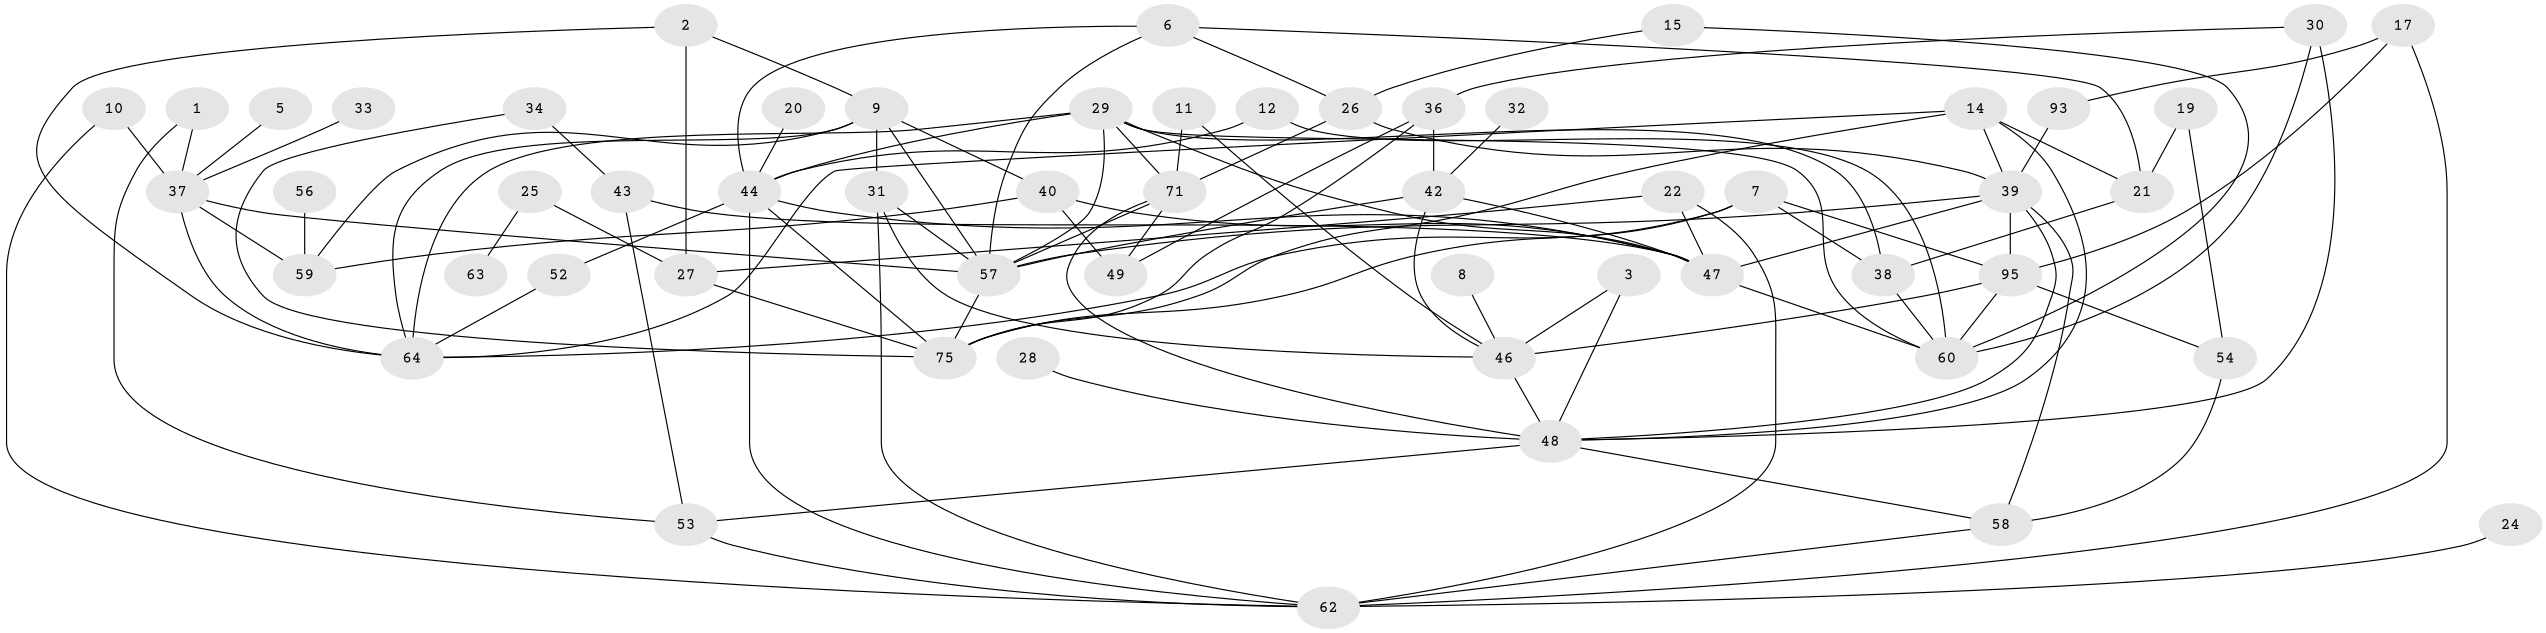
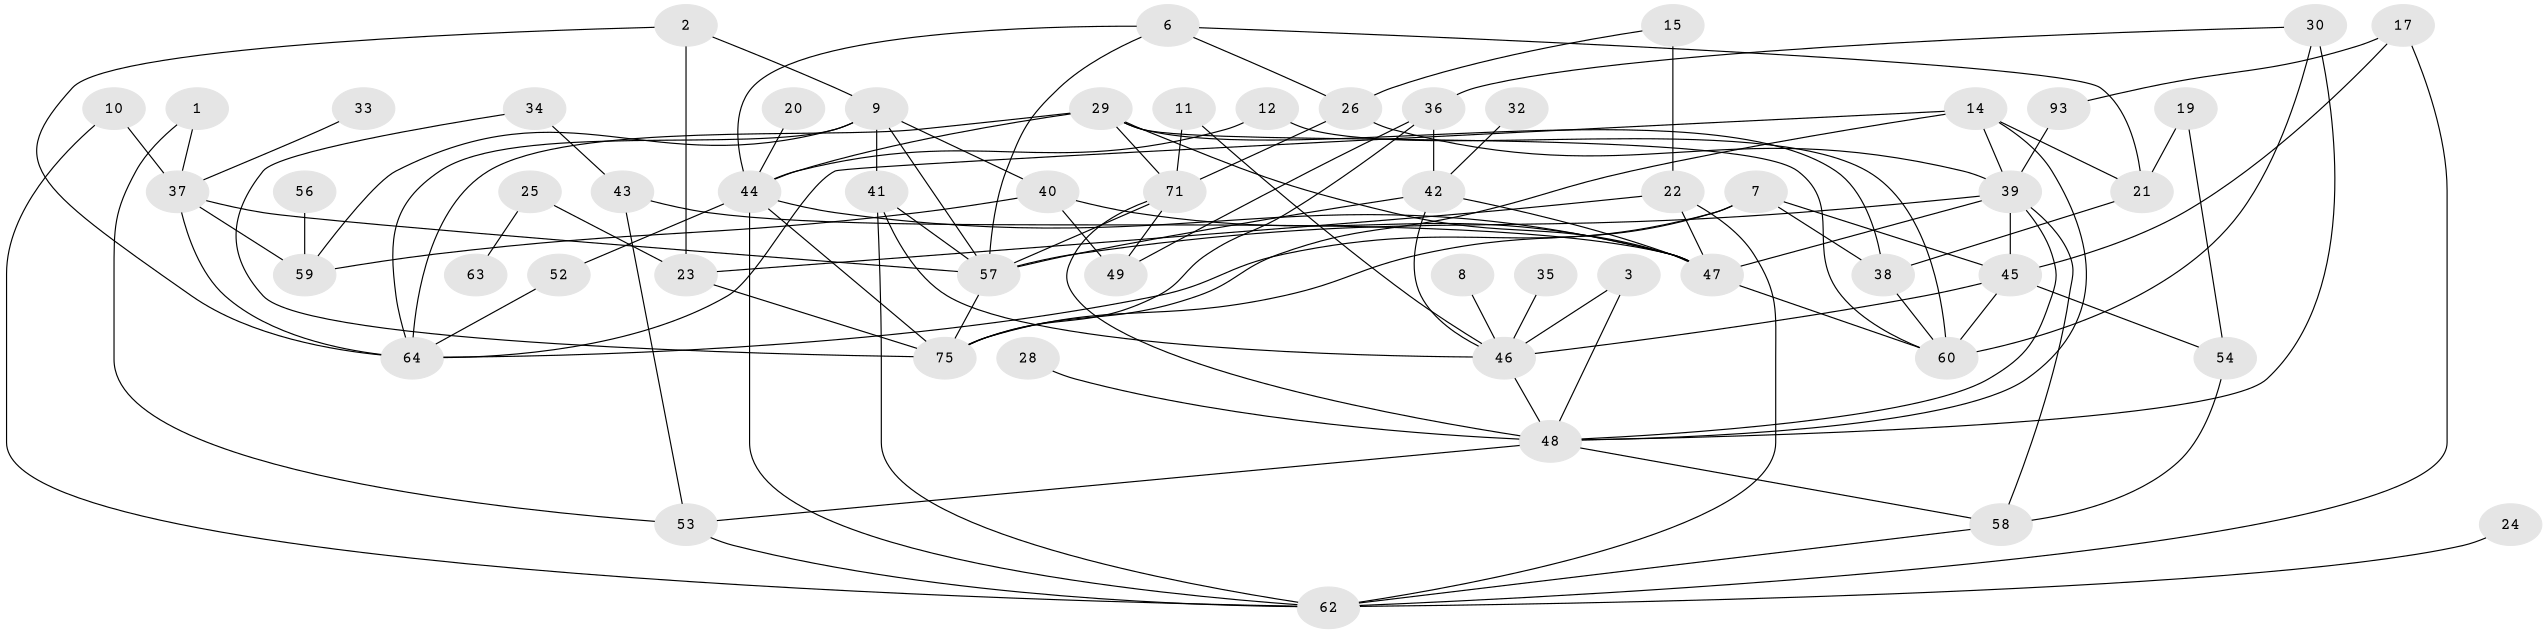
edge "15" -- "60": now "15" -- "22"
node "5": removed
node "31": label "31" -> "41"
edge "29" -- "57": removed
node "27": label "27" -> "23"
node "35": added
node "95": label "95" -> "45"
